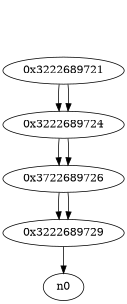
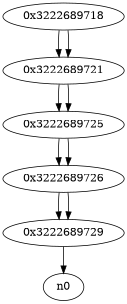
node "0x3222689718": added
node "0x3222689724": label "0x3222689724" -> "0x3222689725"
node "0x3722689726": label "0x3722689726" -> "0x3222689726"
